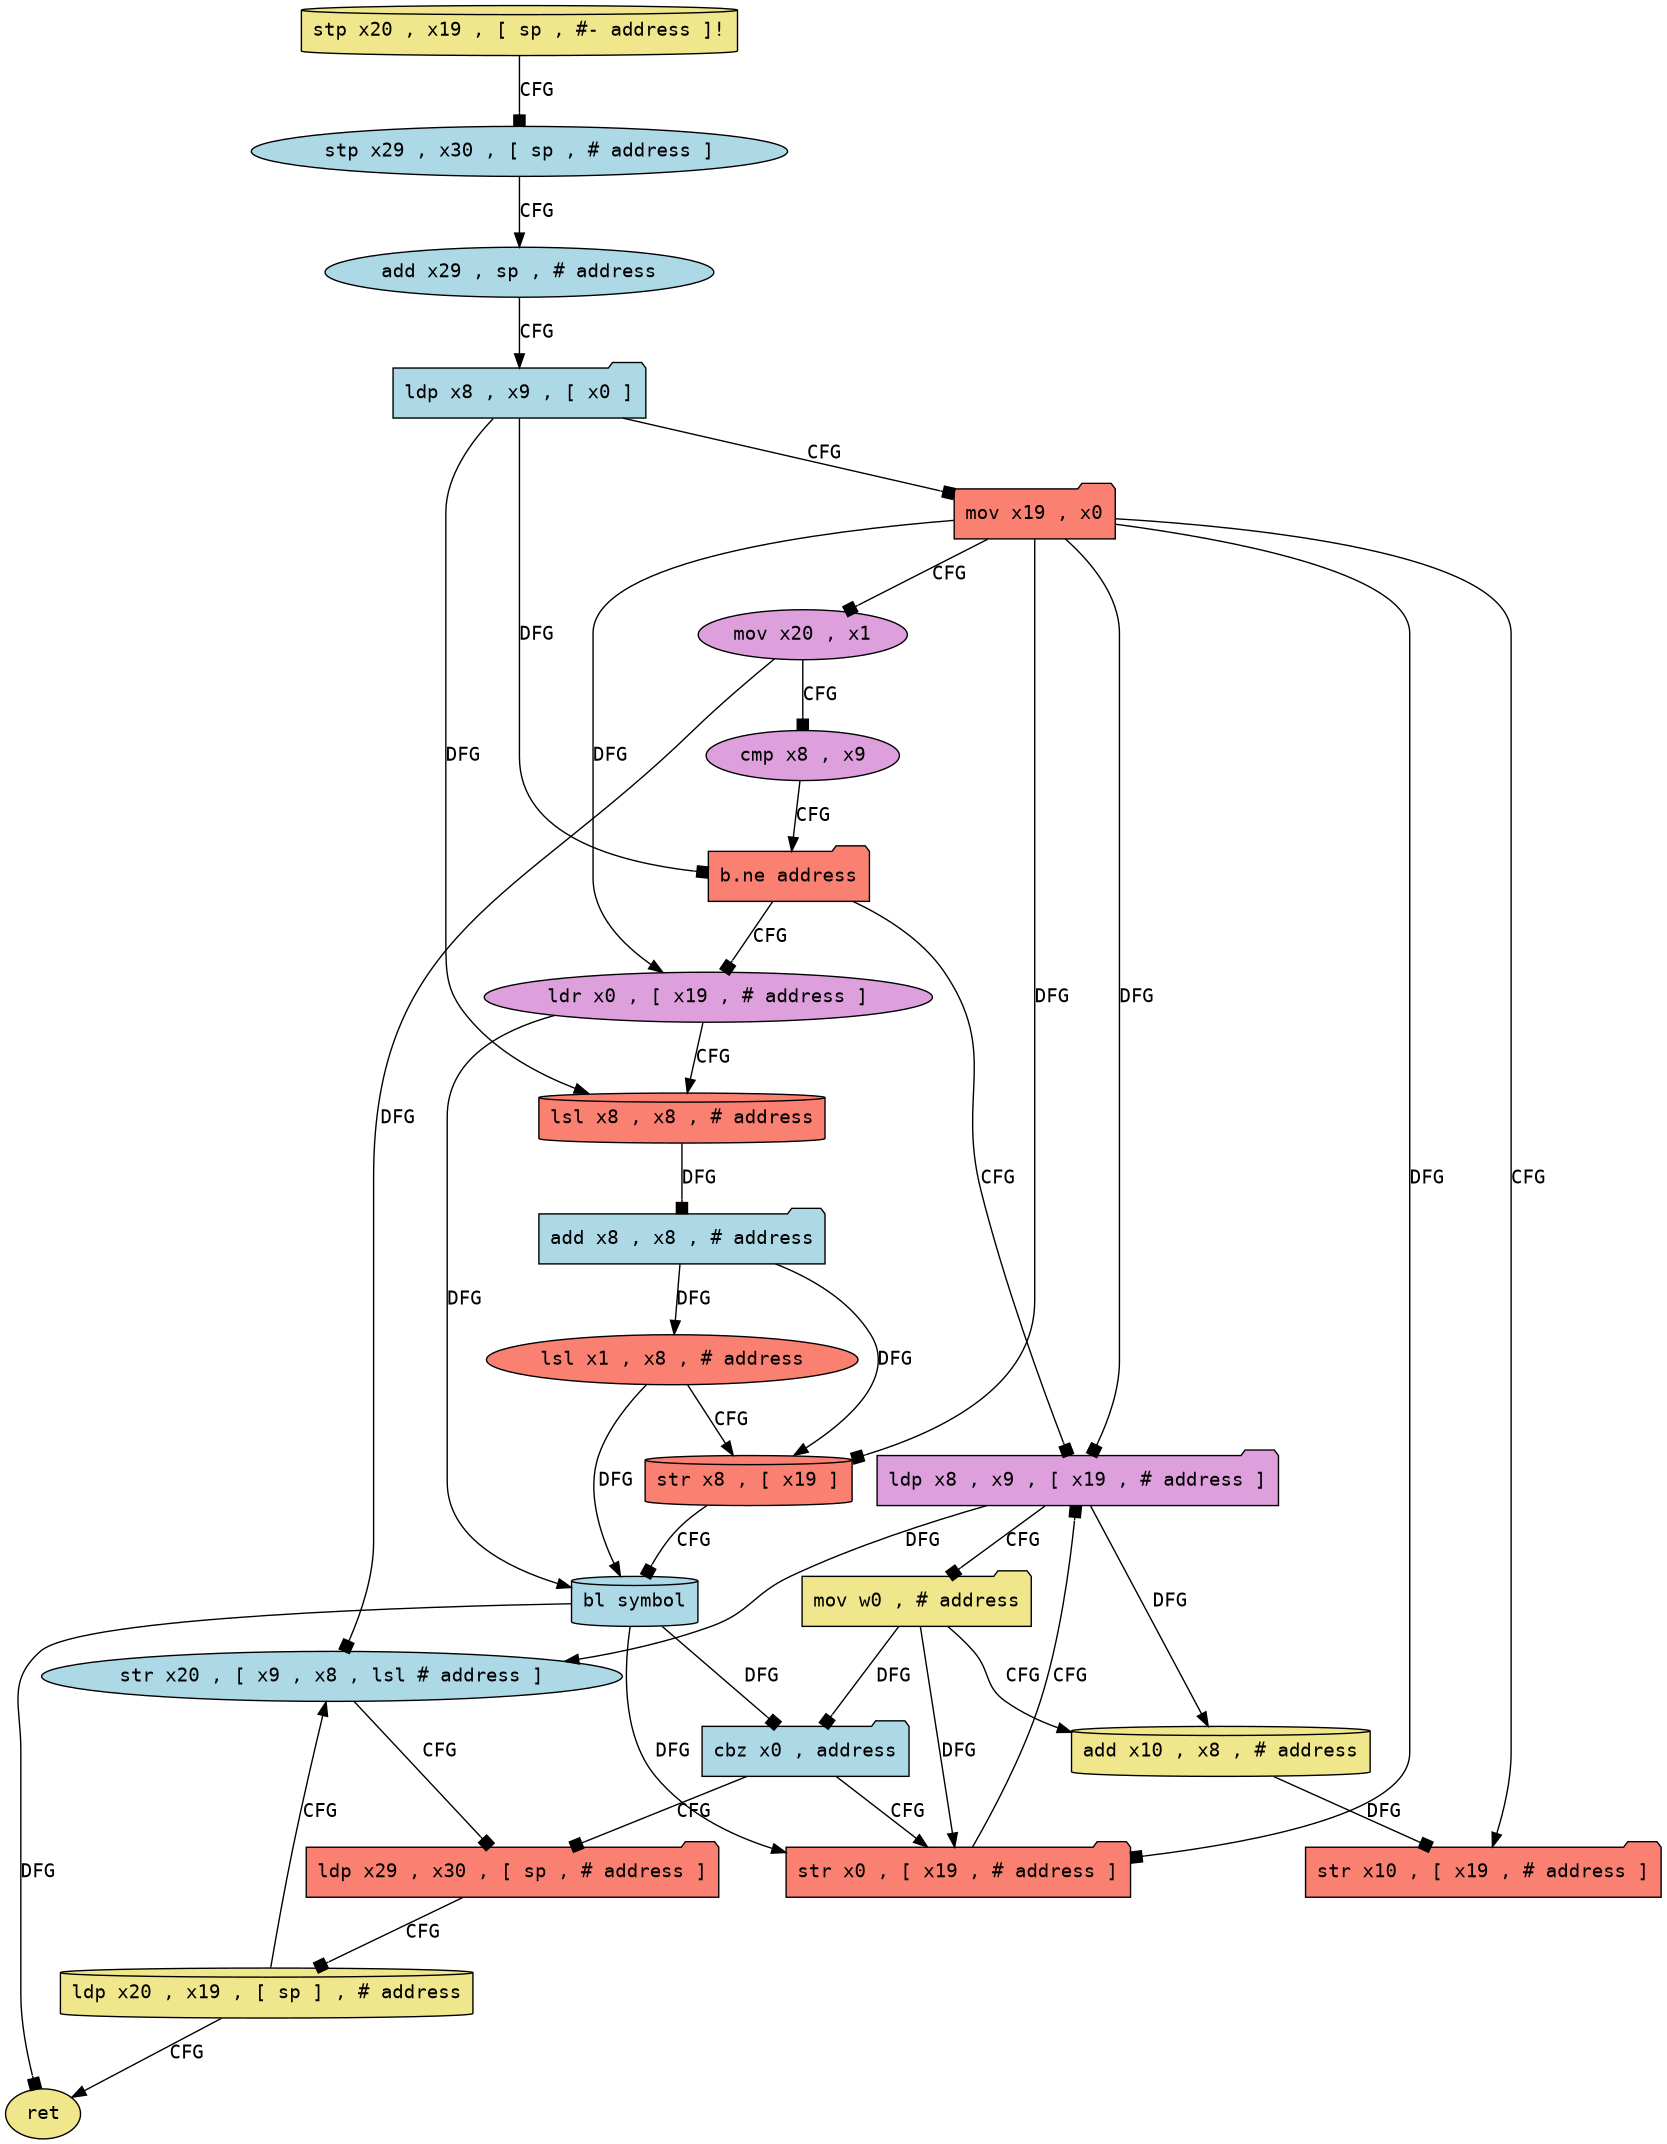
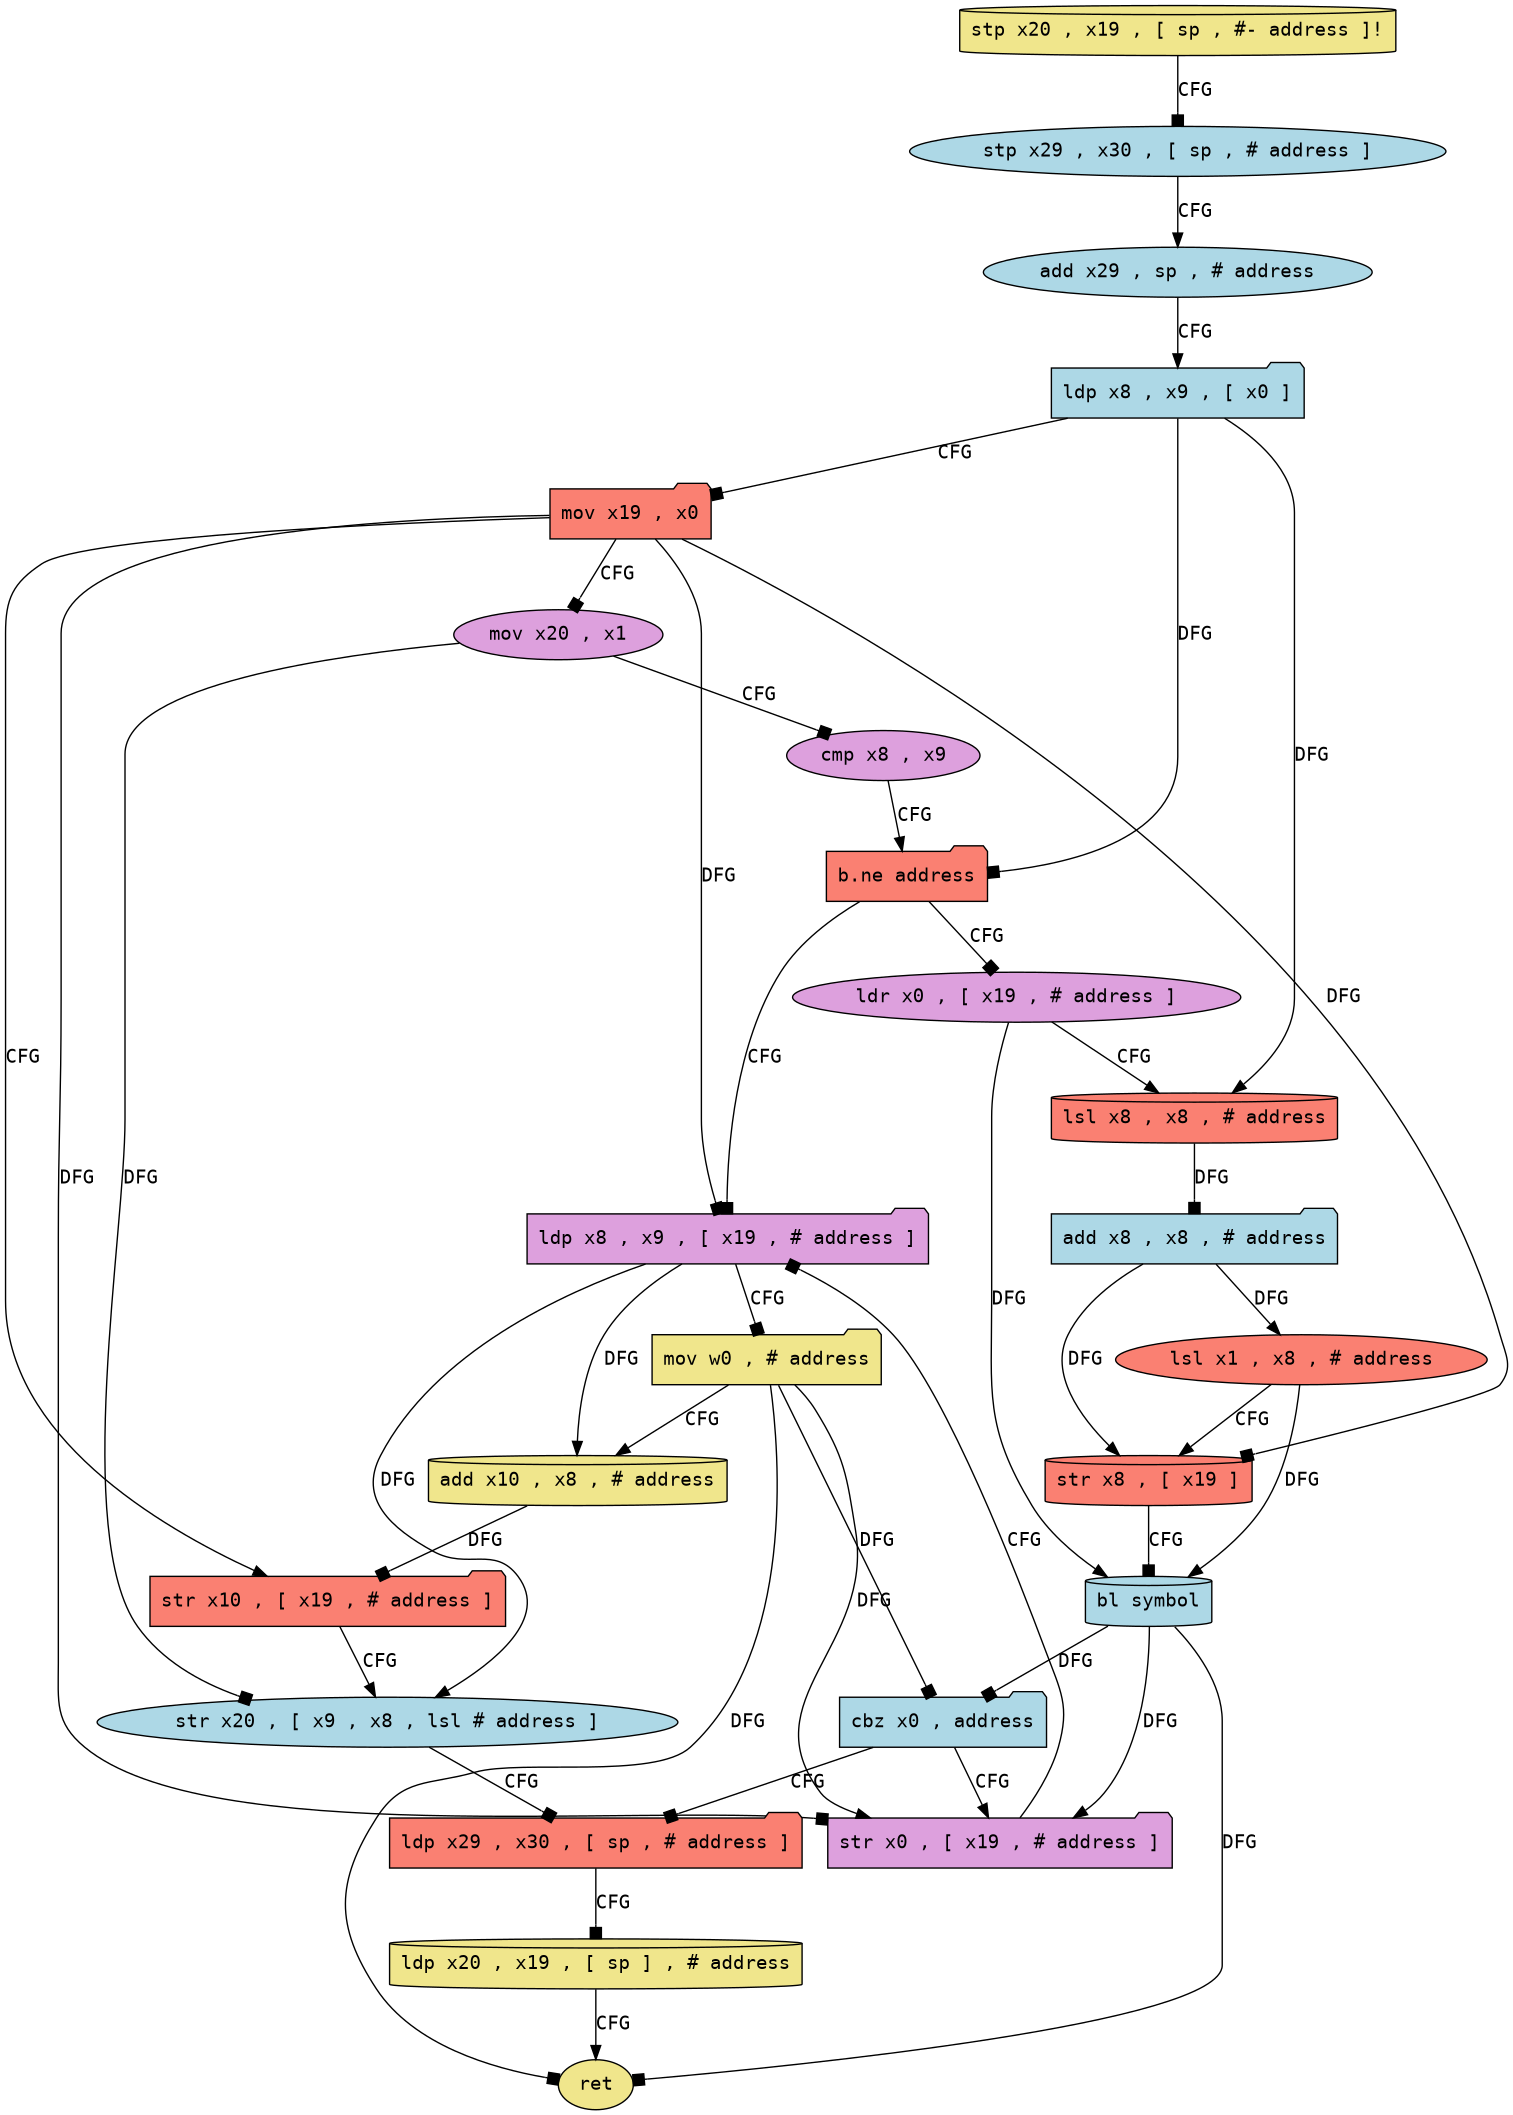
edge "mov x19 , x0" -> "ldr x0 , [ x19 , # address ]": removed, label "DFG"
edge "mov w0 , # address" -> "ret": added, label "DFG"
edge "ldp x20 , x19 , [ sp ] , # address" -> "str x20 , [ x9 , x8 , lsl # address ]": now "str x10 , [ x19 , # address ]" -> "str x20 , [ x9 , x8 , lsl # address ]"
node "str x0 , [ x19 , # address ]": fillcolor salmon -> plum
